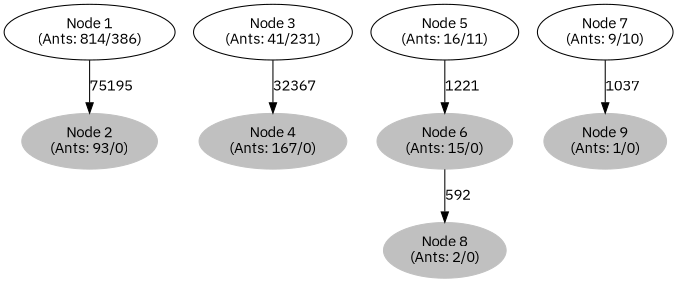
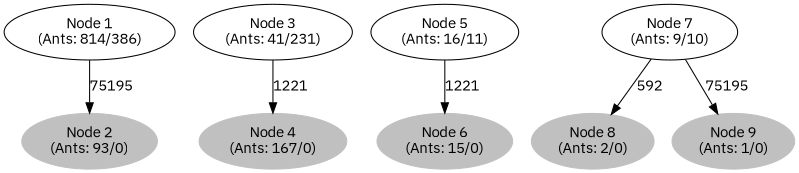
edge "Node 3 (Ants: 41/231)" -> "Node 4 (Ants: 167/0)": label "32367" -> "1221"
edge "Node 7 (Ants: 9/10)" -> "Node 9 (Ants: 1/0)": label "1037" -> "75195"
edge "Node 6 (Ants: 15/0)" -> "Node 8 (Ants: 2/0)": now "Node 7 (Ants: 9/10)" -> "Node 8 (Ants: 2/0)"
